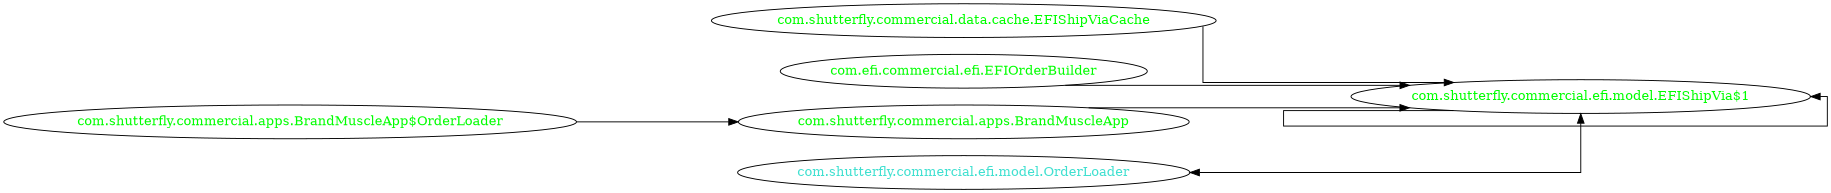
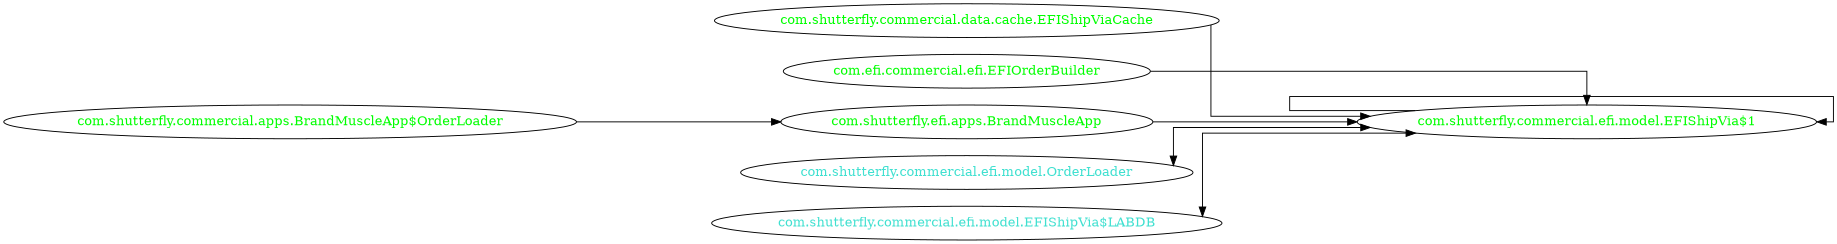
node "com.shutterfly.commercial.apps.BrandMuscleApp": label "com.shutterfly.commercial.apps.BrandMuscleApp" -> "com.shutterfly.efi.apps.BrandMuscleApp"
node "com.shutterfly.commercial.efi.model.EFIShipVia$LABDB": added
